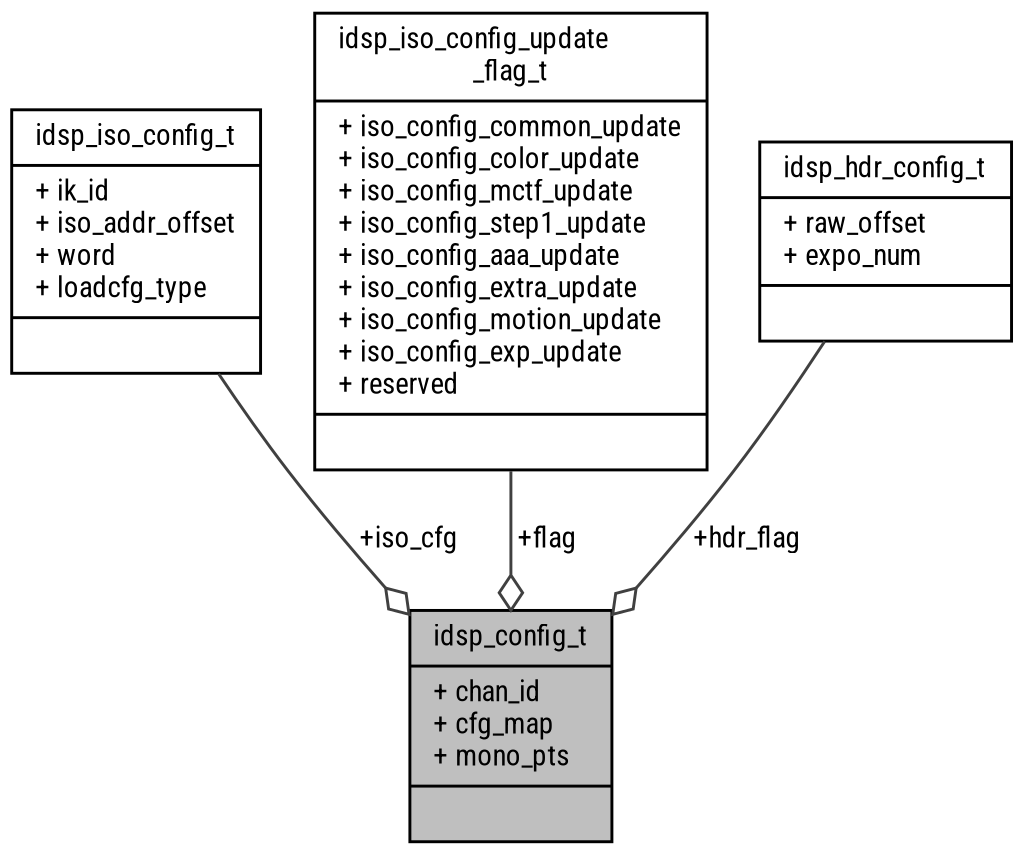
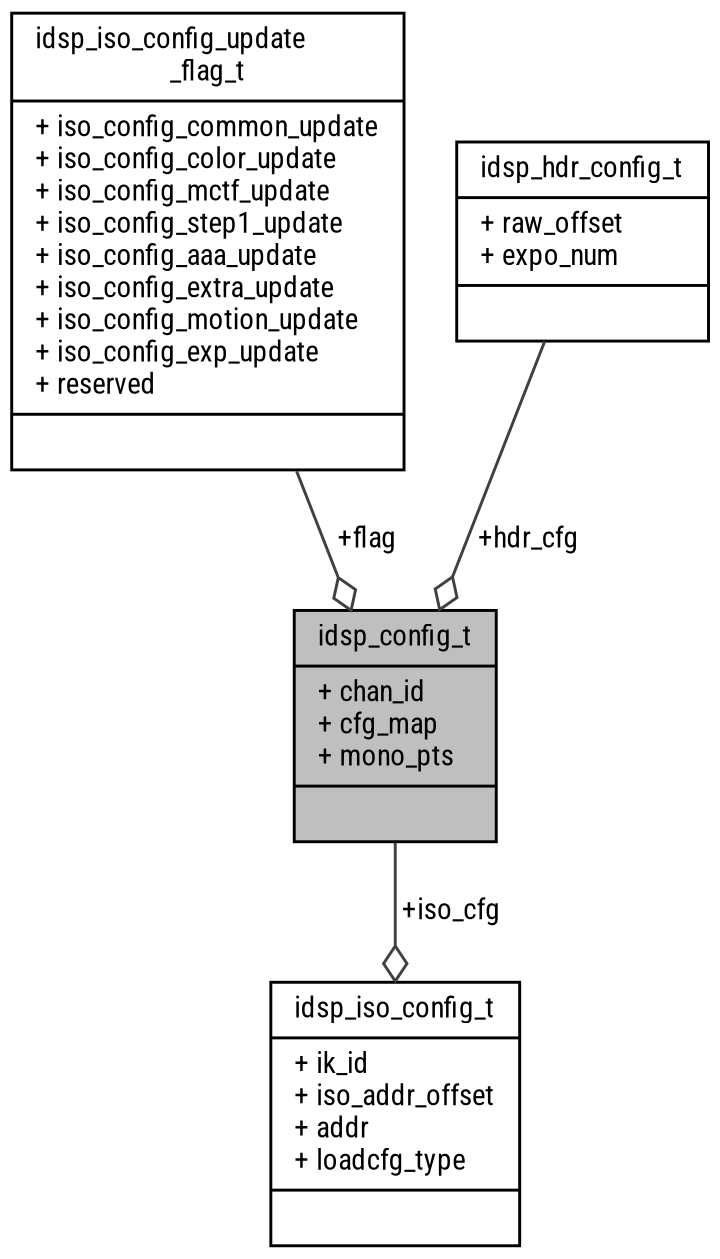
node "idsp_iso_config_t": text "+ word" -> "+ addr"
edge "idsp_iso_config_t" -> "idsp_config_t": reversed
edge "idsp_hdr_config_t" -> "idsp_config_t": label " +hdr_flag" -> " +hdr_cfg"
